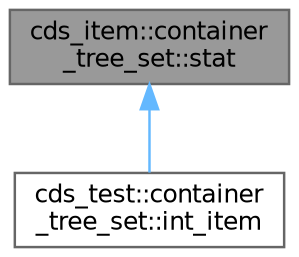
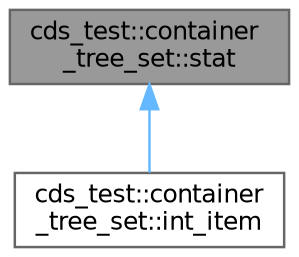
node "cds_item::container _tree_set::stat": label "cds_item::container _tree_set::stat" -> "cds_test::container _tree_set::stat"
